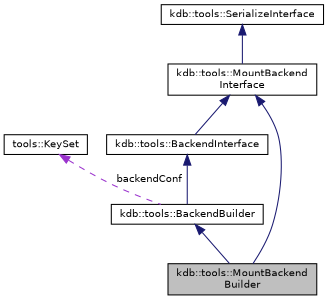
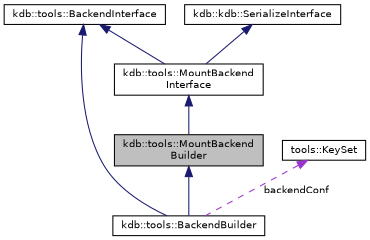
node "kdb::tools::SerializeInterface": label "kdb::tools::SerializeInterface" -> "kdb::kdb::SerializeInterface"
edge "kdb::tools::BackendInterface" -> "kdb::tools::MountBackend Interface": reversed
edge "kdb::tools::MountBackend Builder" -> "kdb::tools::BackendBuilder": reversed
